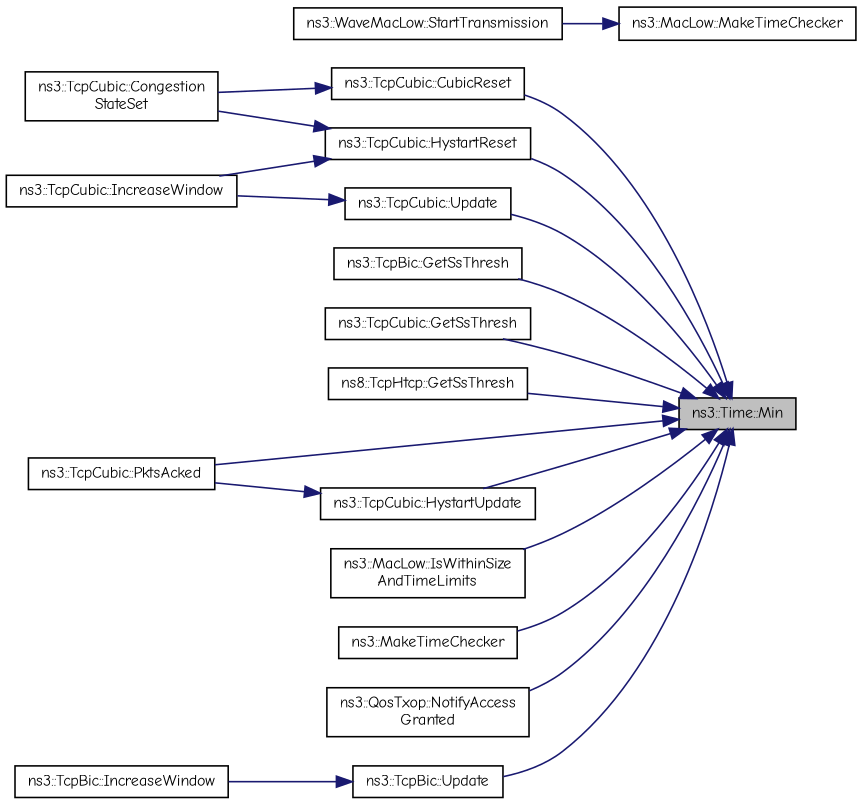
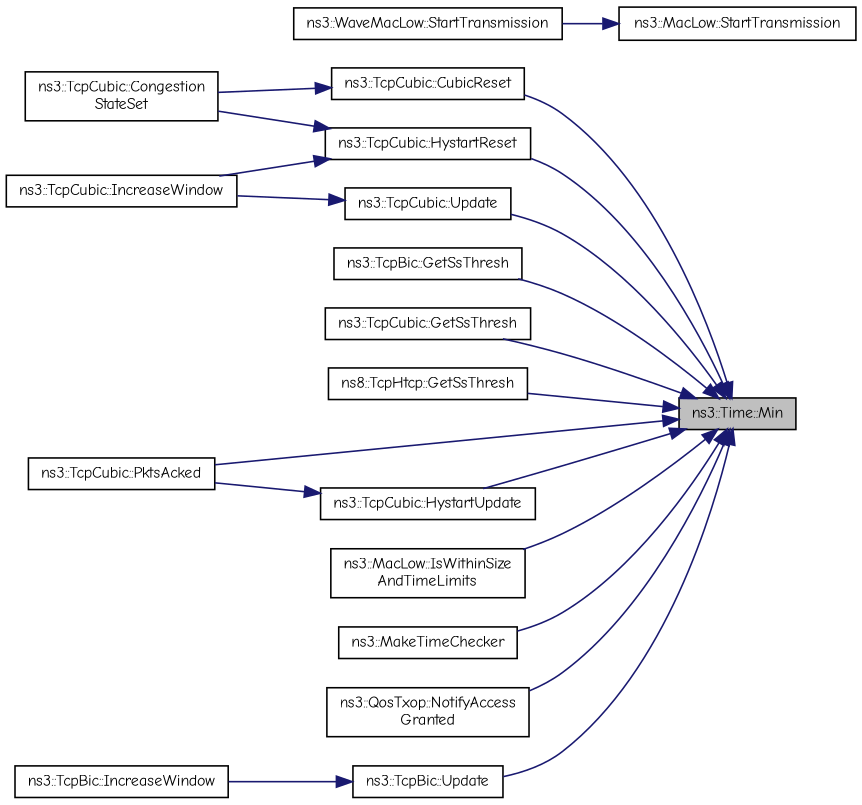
node "ns3::MacLow::MakeTimeChecker": label "ns3::MacLow::MakeTimeChecker" -> "ns3::MacLow::StartTransmission"
